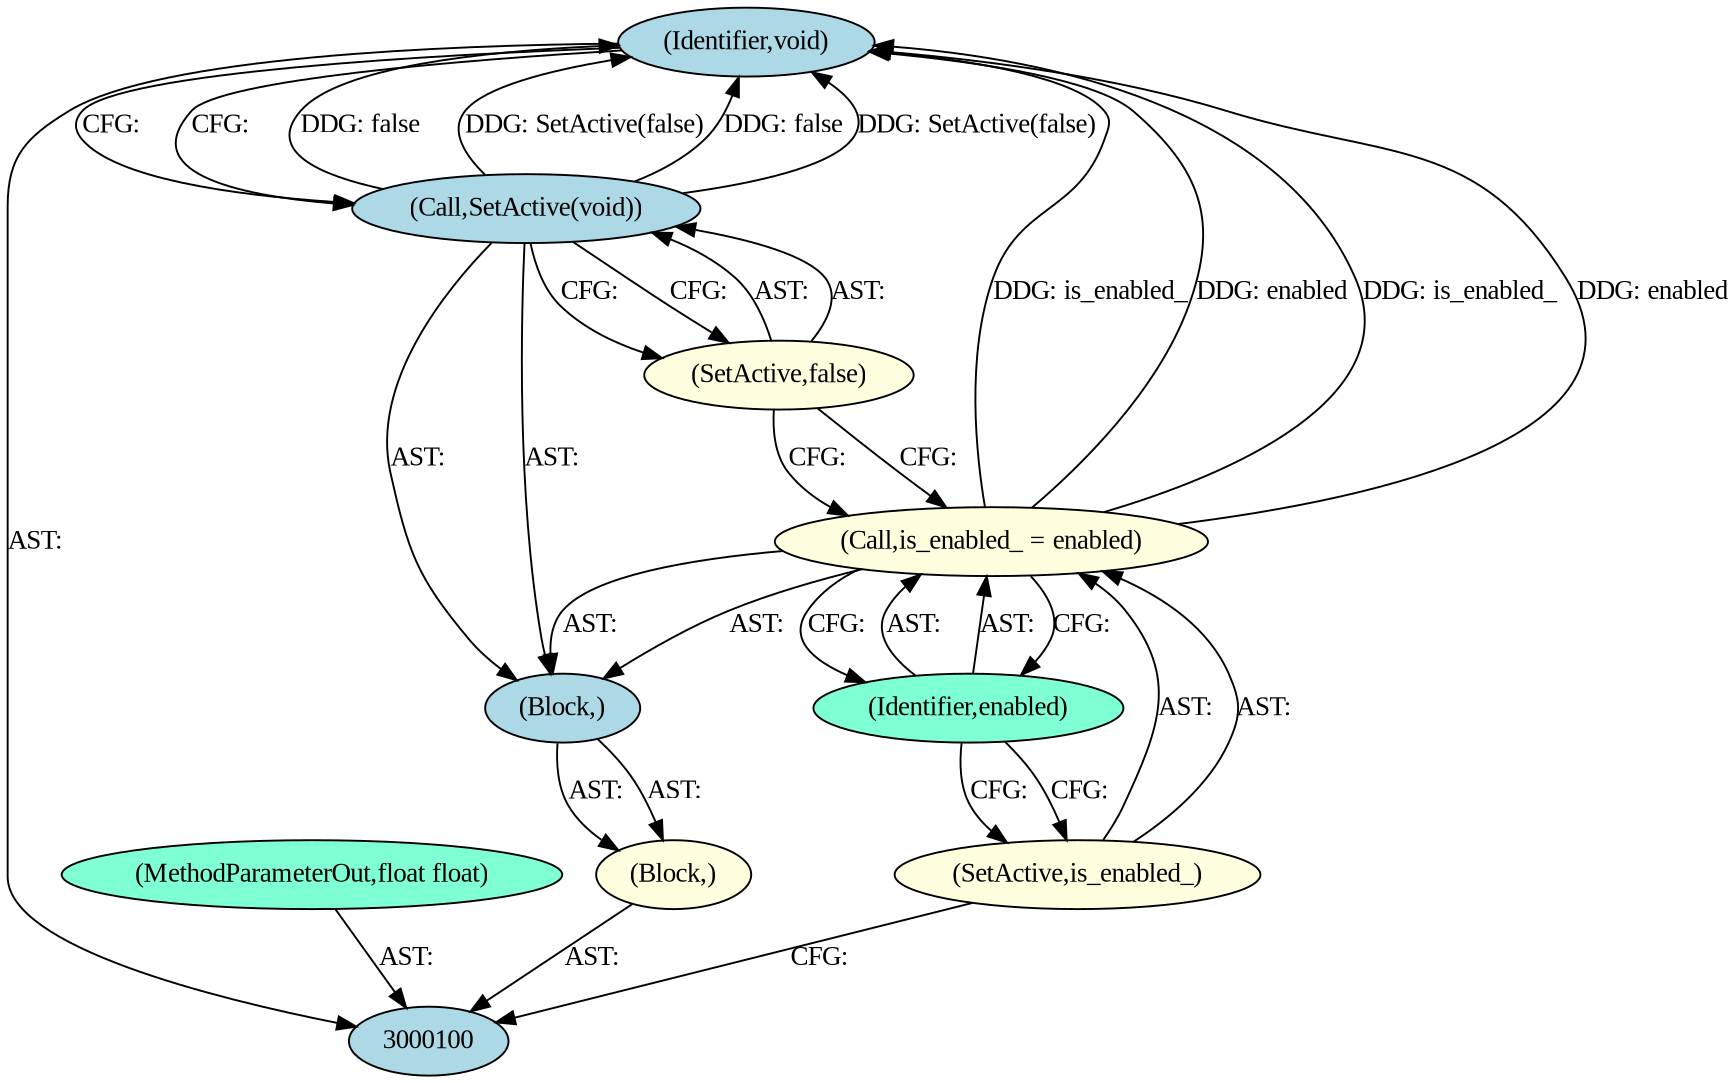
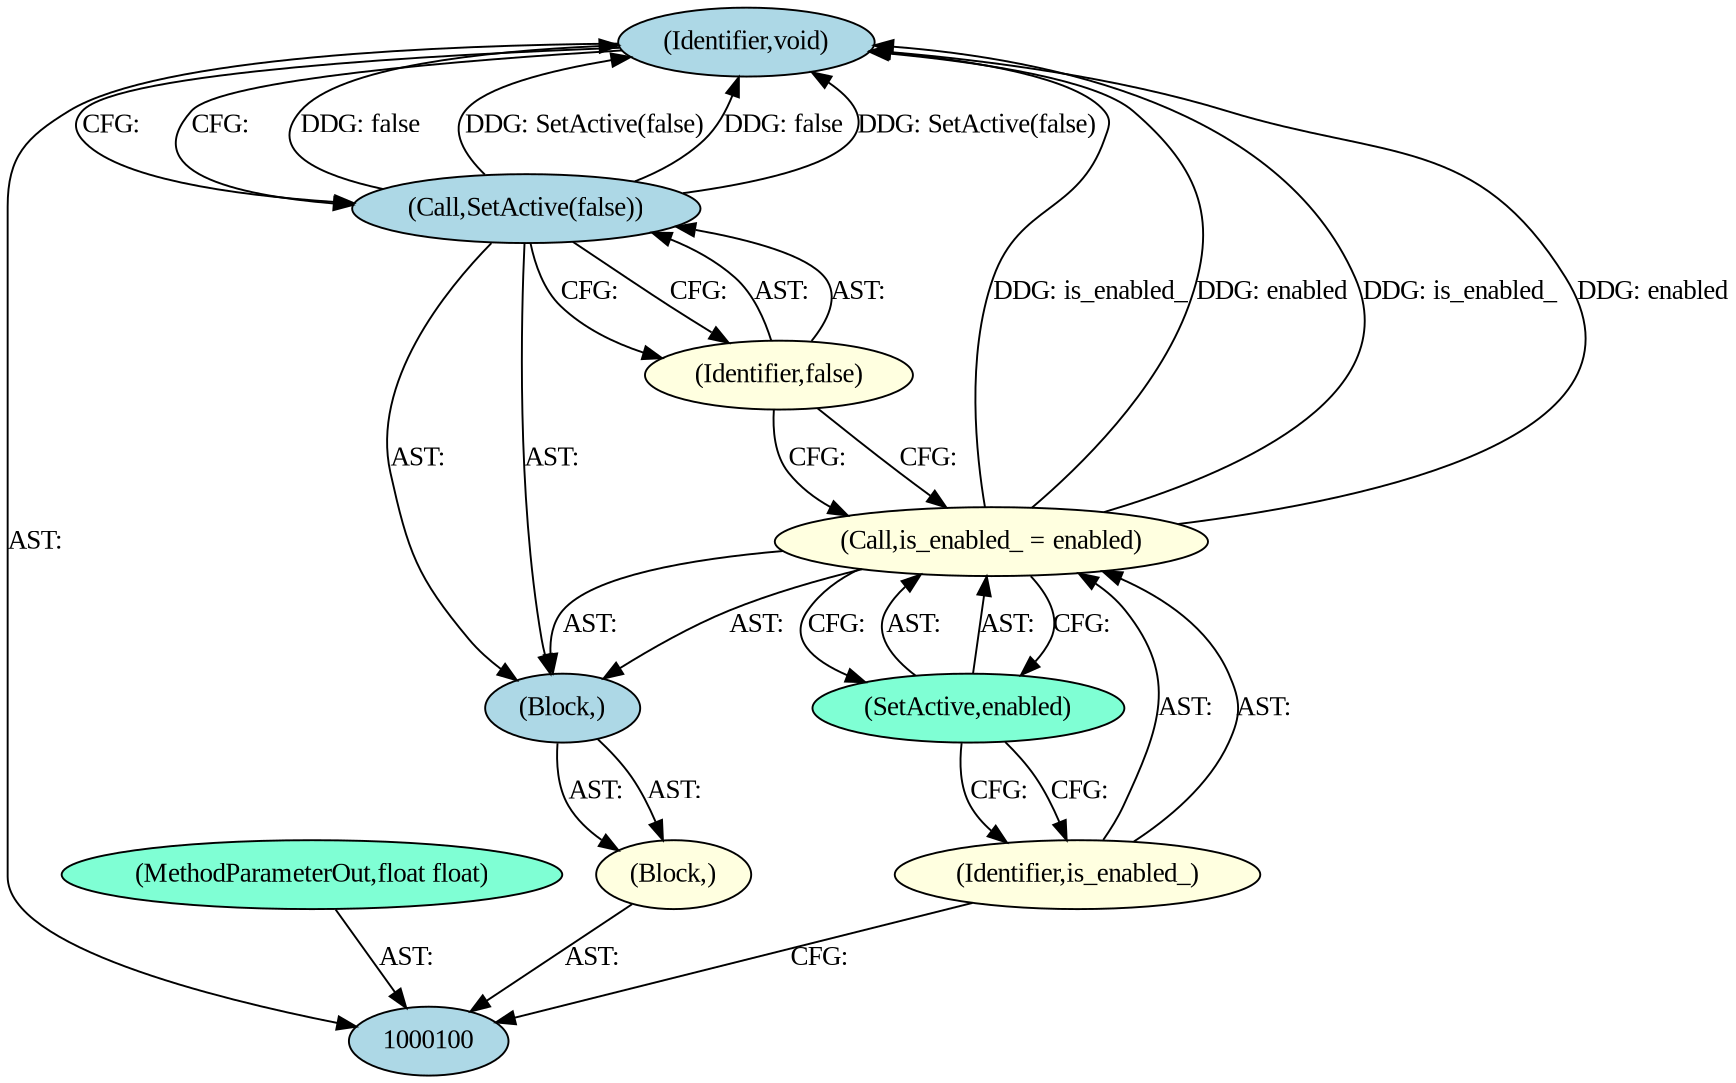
node "(Call,SetActive(void))": label "(Call,SetActive(void))" -> "(Call,SetActive(false))"
node "(SetActive,false)": label "(SetActive,false)" -> "(Identifier,false)"
node "(Identifier,enabled)": label "(Identifier,enabled)" -> "(SetActive,enabled)"
node "(SetActive,is_enabled_)": label "(SetActive,is_enabled_)" -> "(Identifier,is_enabled_)"
node "3000100": label "3000100" -> "1000100"
